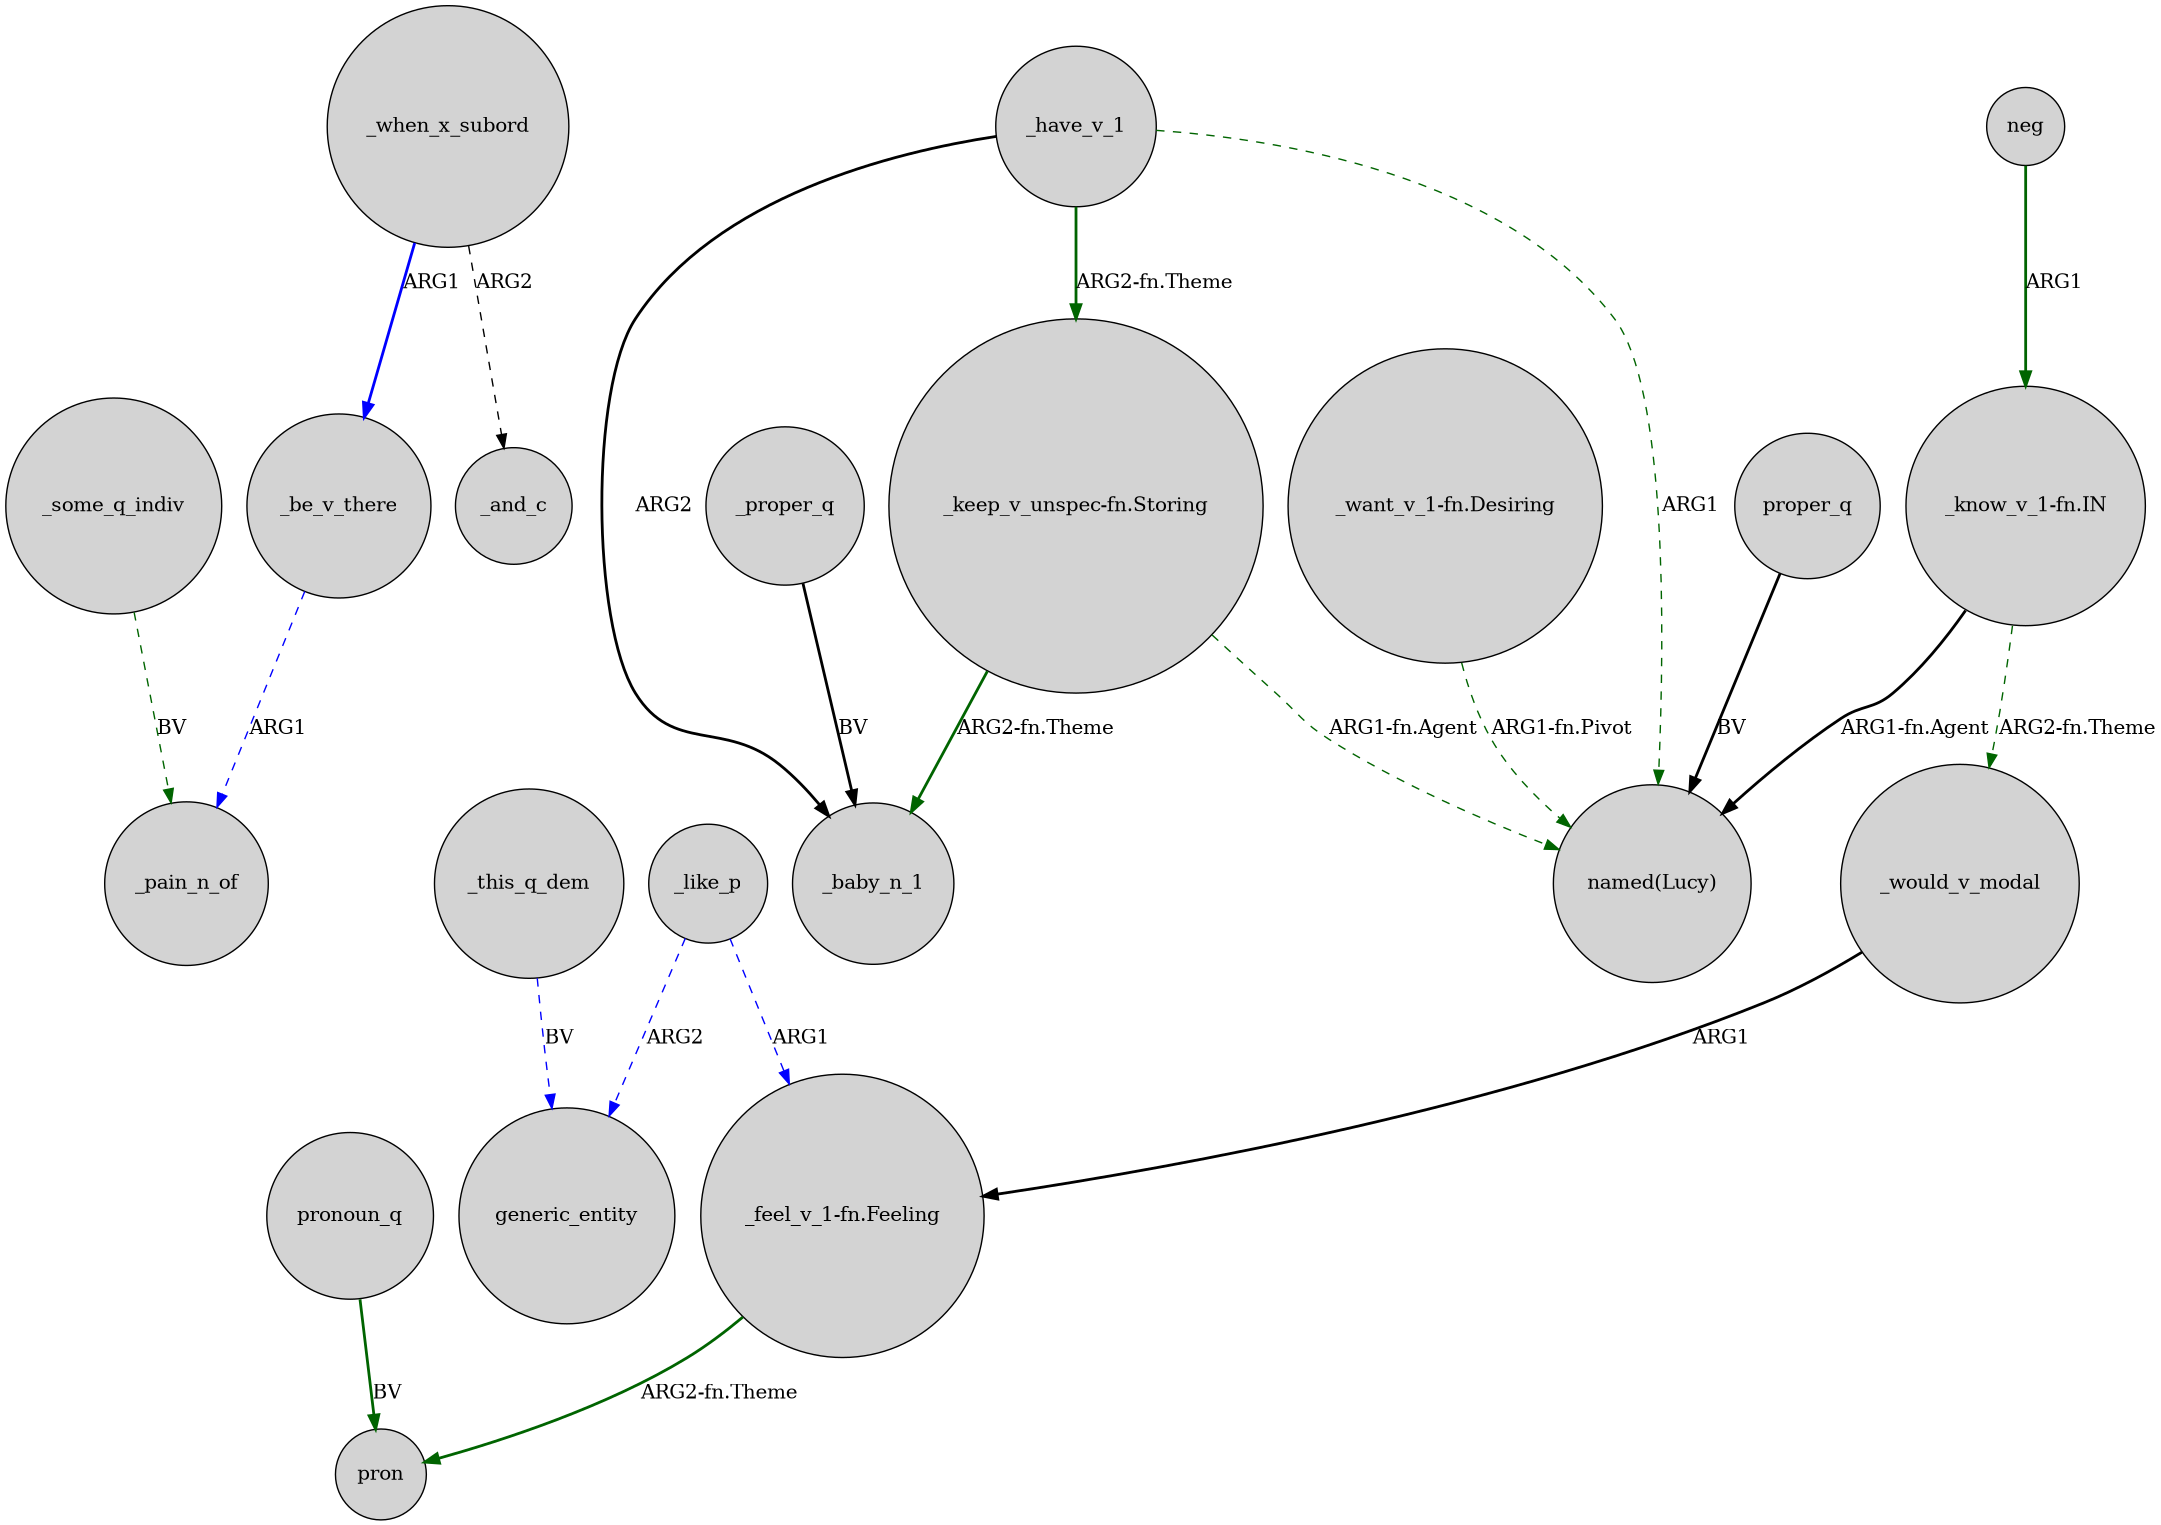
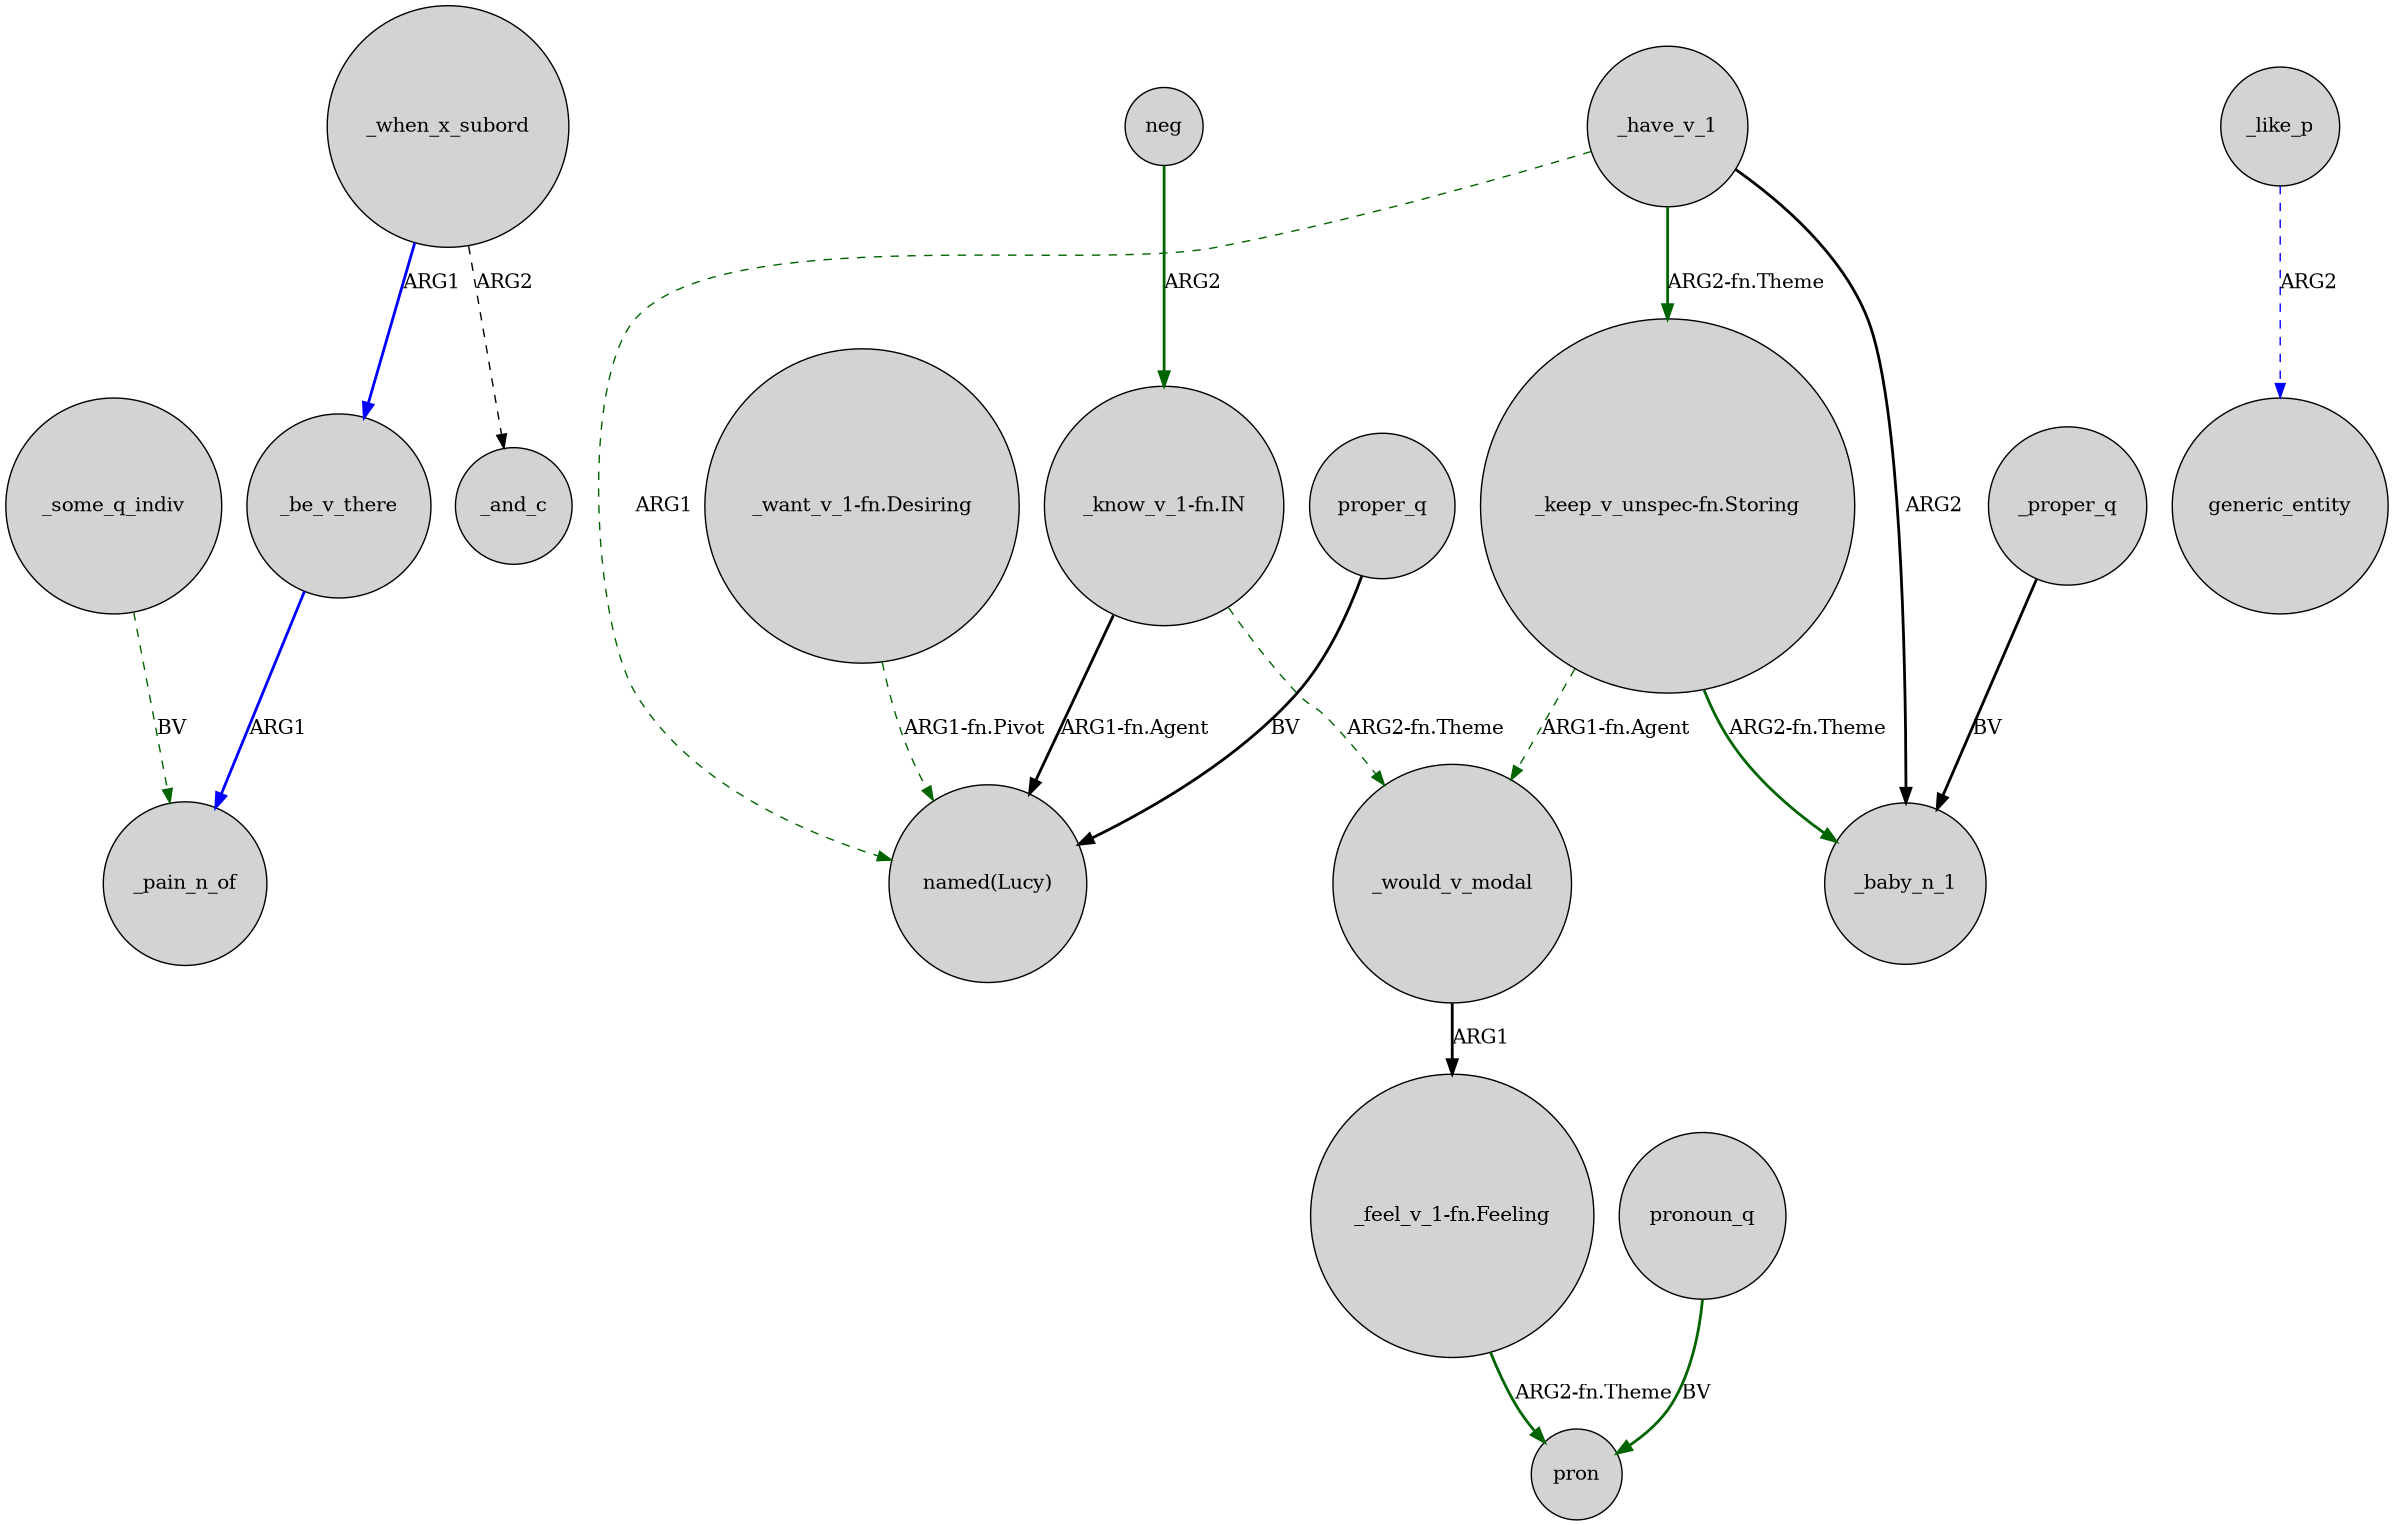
edge "neg" -> "_know_v_1-fn.IN": label "ARG1" -> "ARG2"
edge "_be_v_there" -> "_pain_n_of": style dashed -> bold
edge "_keep_v_unspec-fn.Storing" -> "named(Lucy)": now "_keep_v_unspec-fn.Storing" -> "_would_v_modal"
node "_this_q_dem": removed
edge "_like_p" -> "_feel_v_1-fn.Feeling": removed, label "ARG1"
